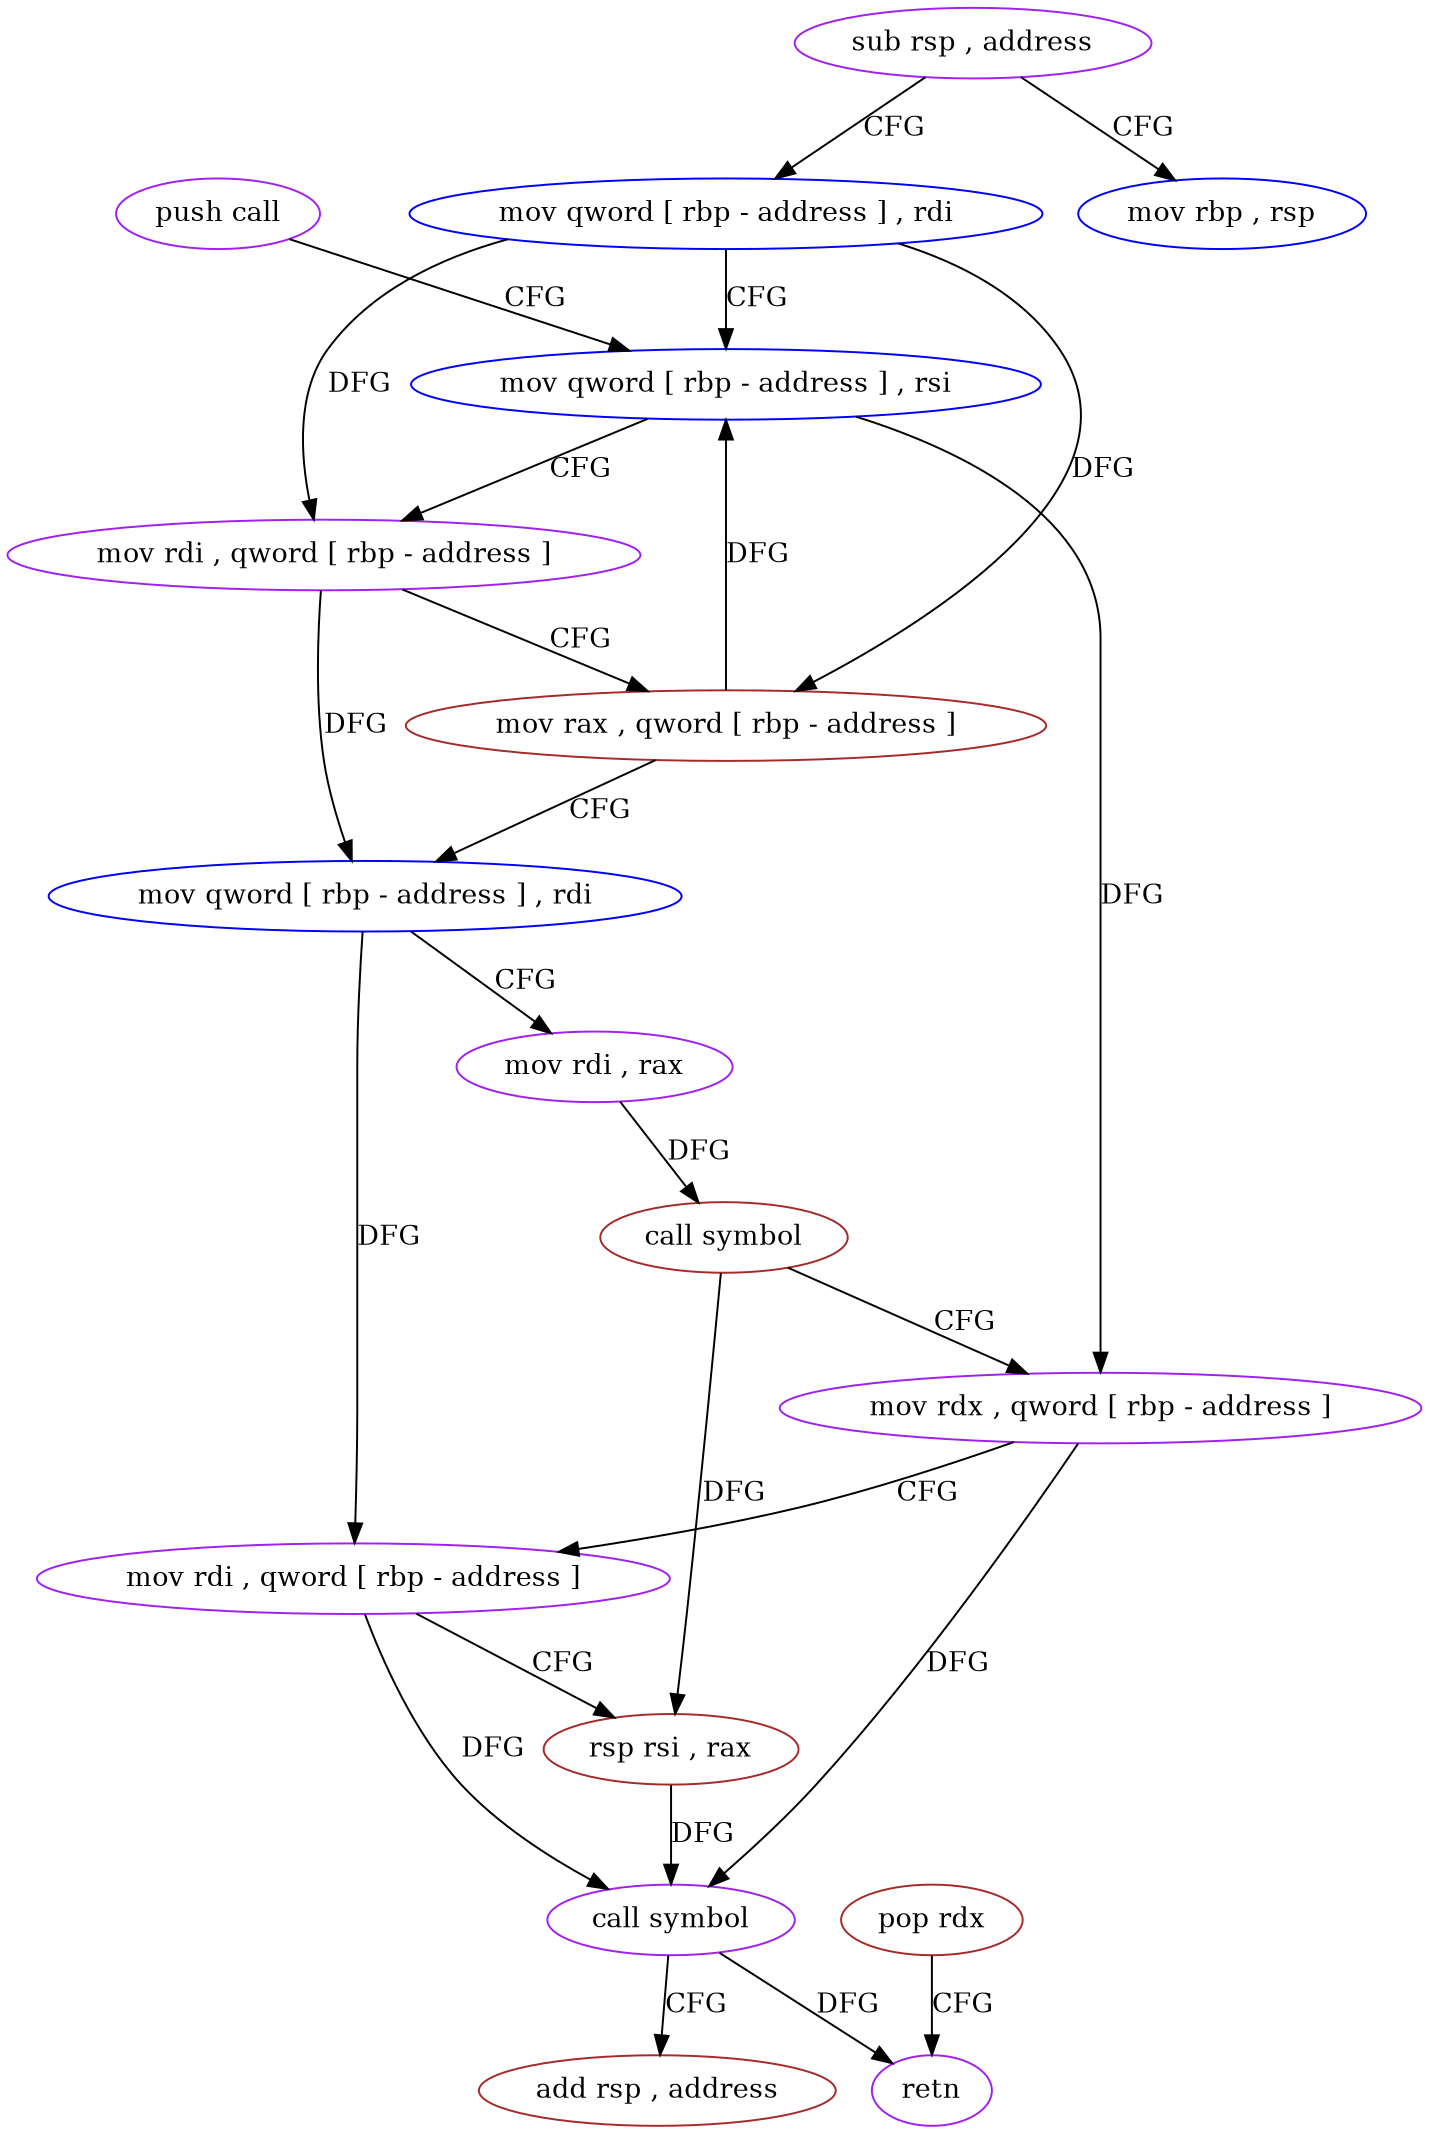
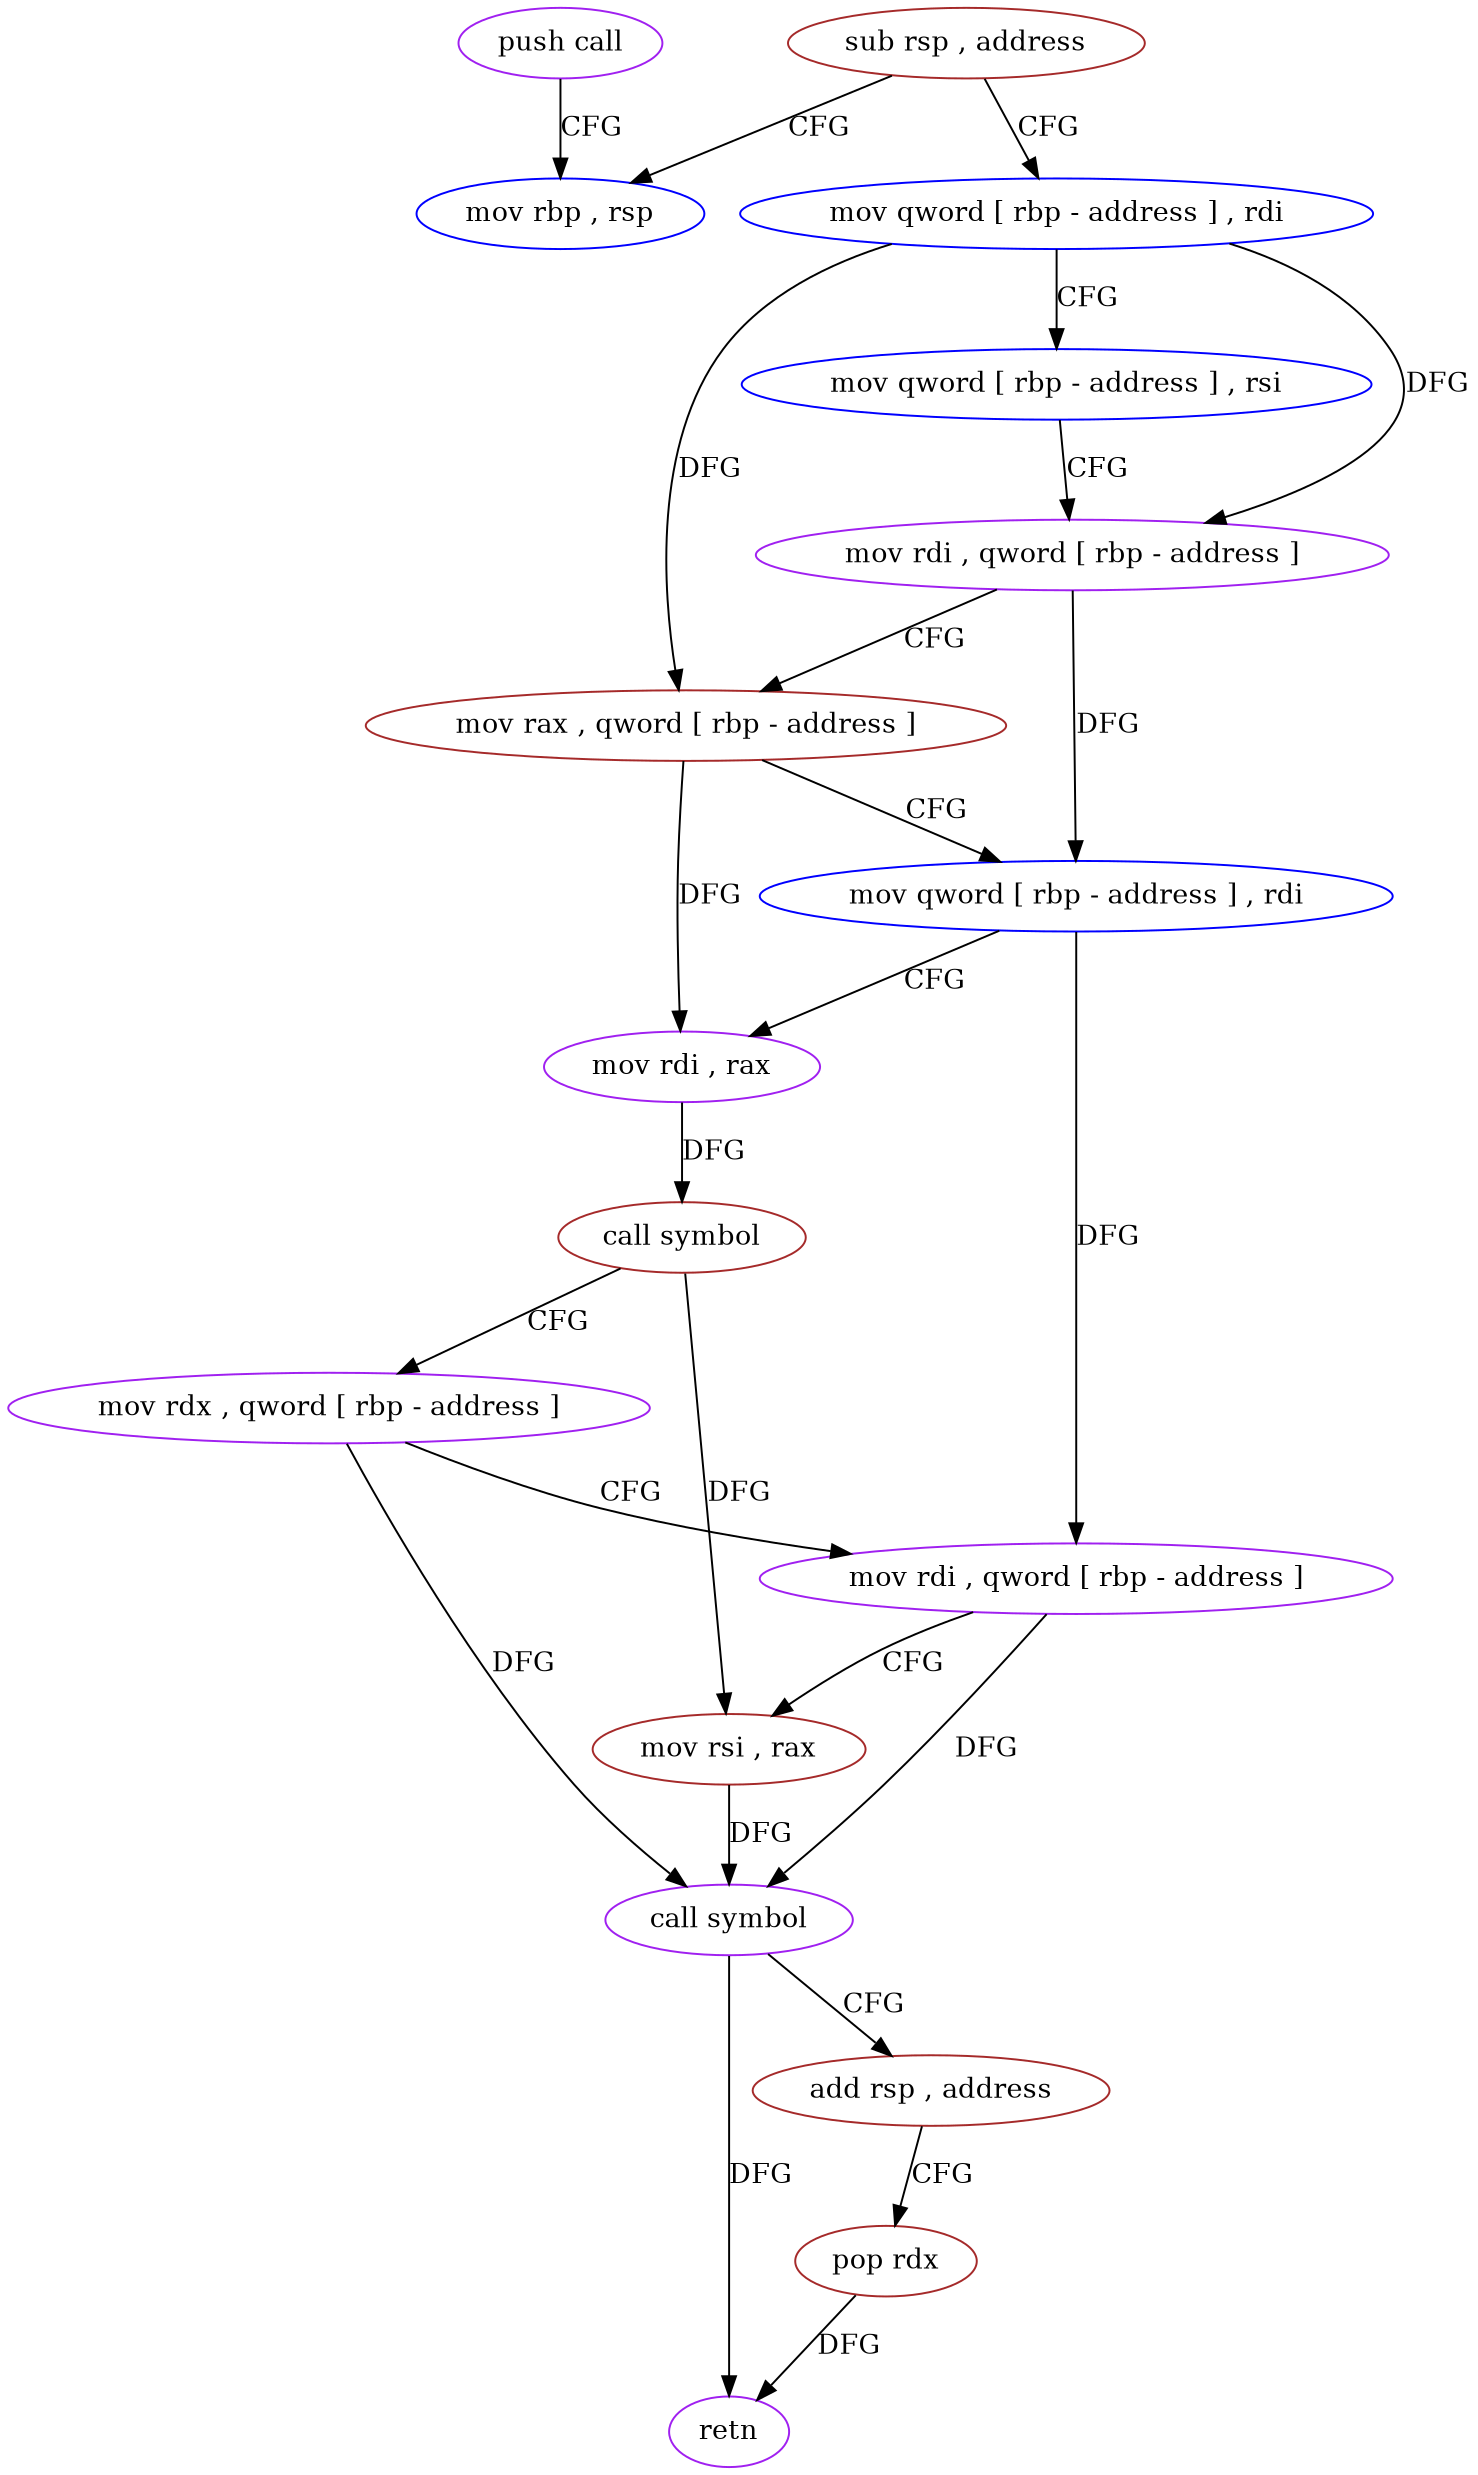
node "sub rsp , address": color purple -> brown
edge "push call" -> "mov qword [ rbp - address ] , rsi": now "push call" -> "mov rbp , rsp"
edge "mov rax , qword [ rbp - address ]" -> "mov qword [ rbp - address ] , rsi": now "mov rax , qword [ rbp - address ]" -> "mov rdi , rax"
edge "mov qword [ rbp - address ] , rsi" -> "mov rdx , qword [ rbp - address ]": removed, label "DFG"
node "rsp rsi , rax": label "rsp rsi , rax" -> "mov rsi , rax"
edge "pop rdx" -> "retn": label "CFG" -> "DFG"
edge "add rsp , address" -> "pop rdx": added, label "CFG"
